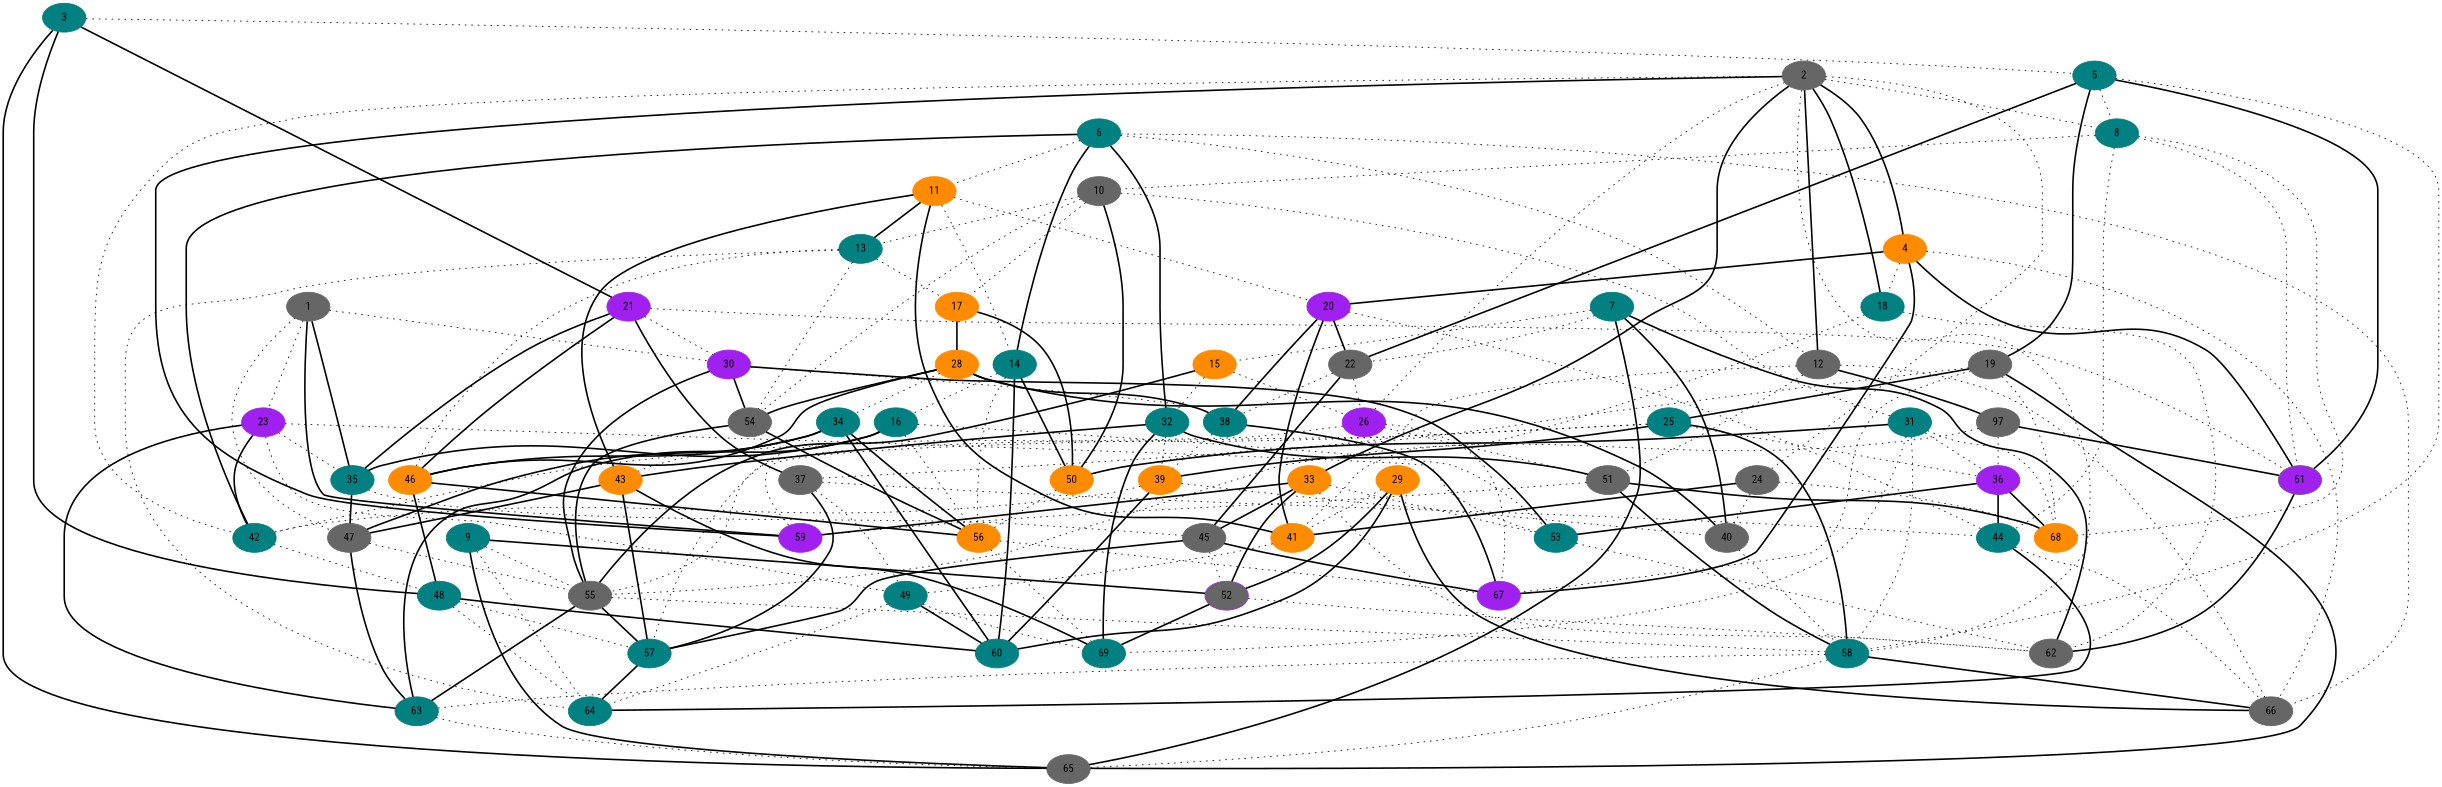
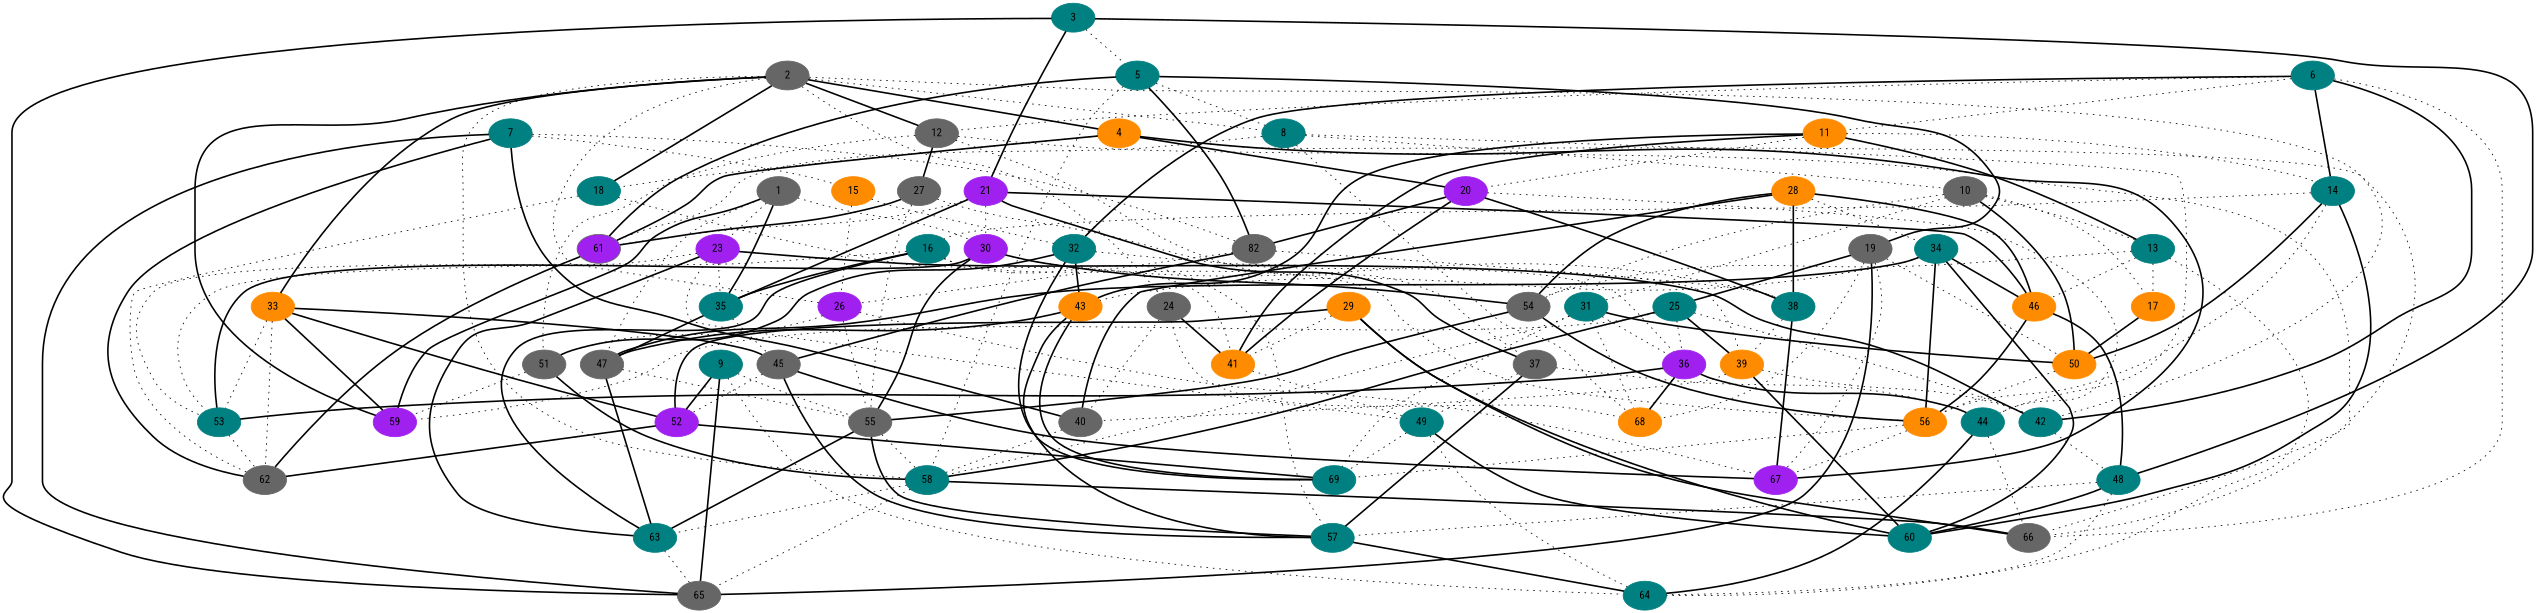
edge "17" -- "28": removed
node "22": label "22" -> "82"
node "97": label "97" -> "27"
edge "15" -- "55": removed
edge "51" -- "68": removed
node "52": fillcolor gray40 -> purple
edge "52" -- "62": style dotted -> bold
